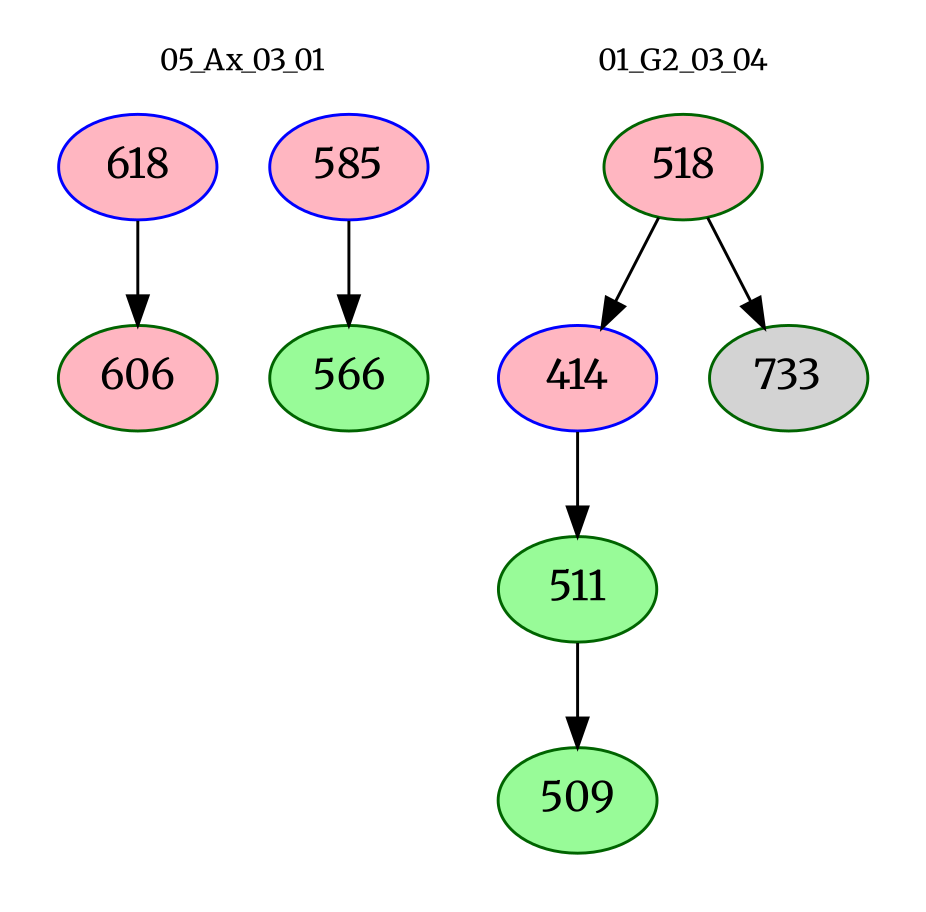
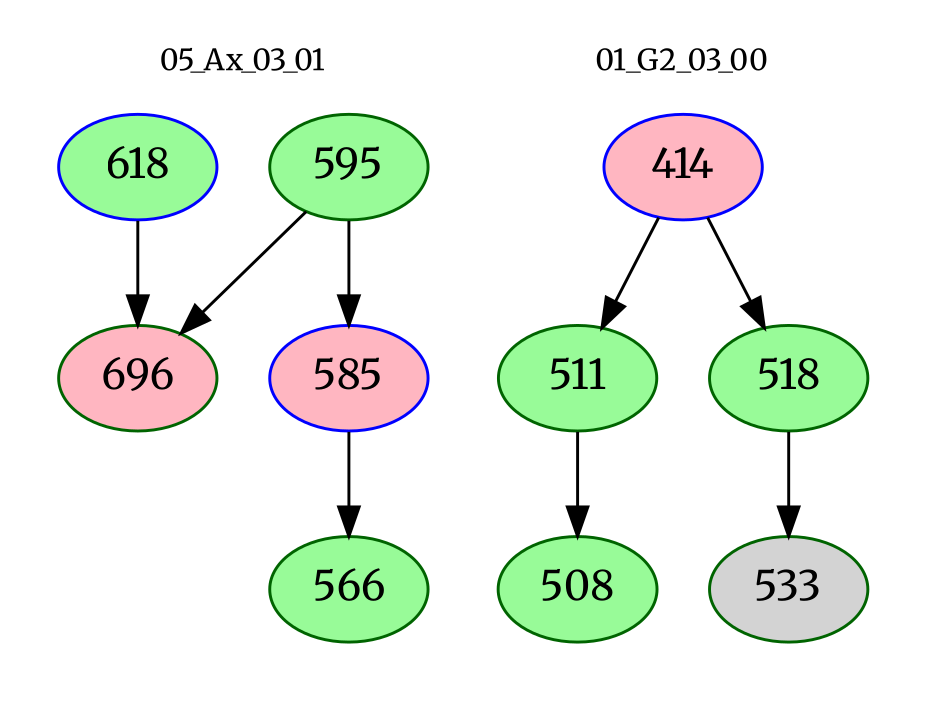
cluster "01_G2_03_04": label "01_G2_03_04" -> "01_G2_03_00"
node "618": fillcolor lightpink -> palegreen
node "595": added
node "518": fillcolor lightpink -> palegreen
edge "518" -> "414": reversed
node "606": label "606" -> "696"
node "733": label "733" -> "533"
node "509": label "509" -> "508"
